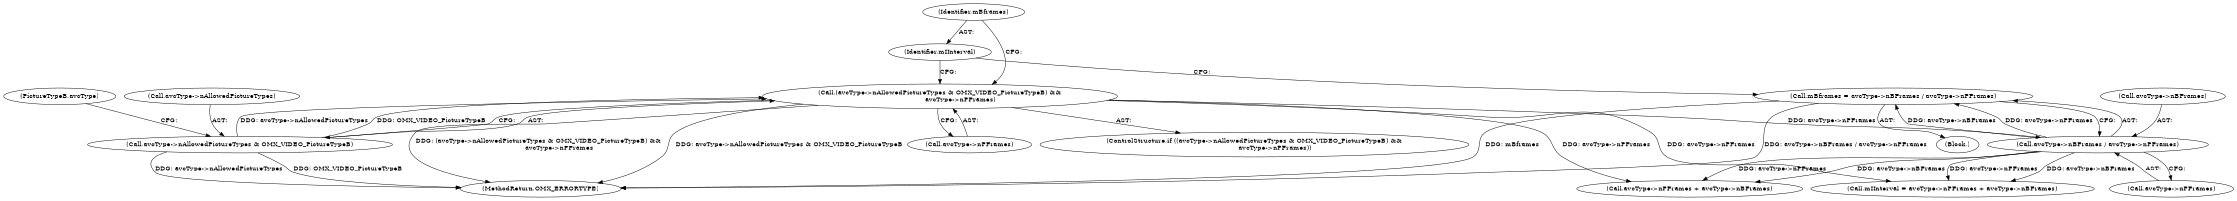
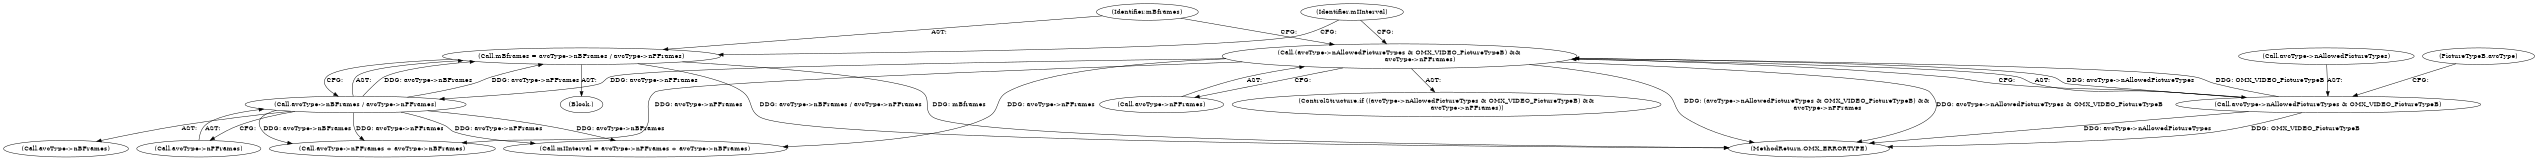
edge "(Identifier,mBframes)" -> "(Identifier,mIInterval)": now "(Identifier,mBframes)" -> "(Call,mBframes = avcType->nBFrames / avcType->nPFrames)"
edge "(Call,avcType->nBFrames)" -> "(Call,avcType->nBFrames / avcType->nPFrames)": reversed
